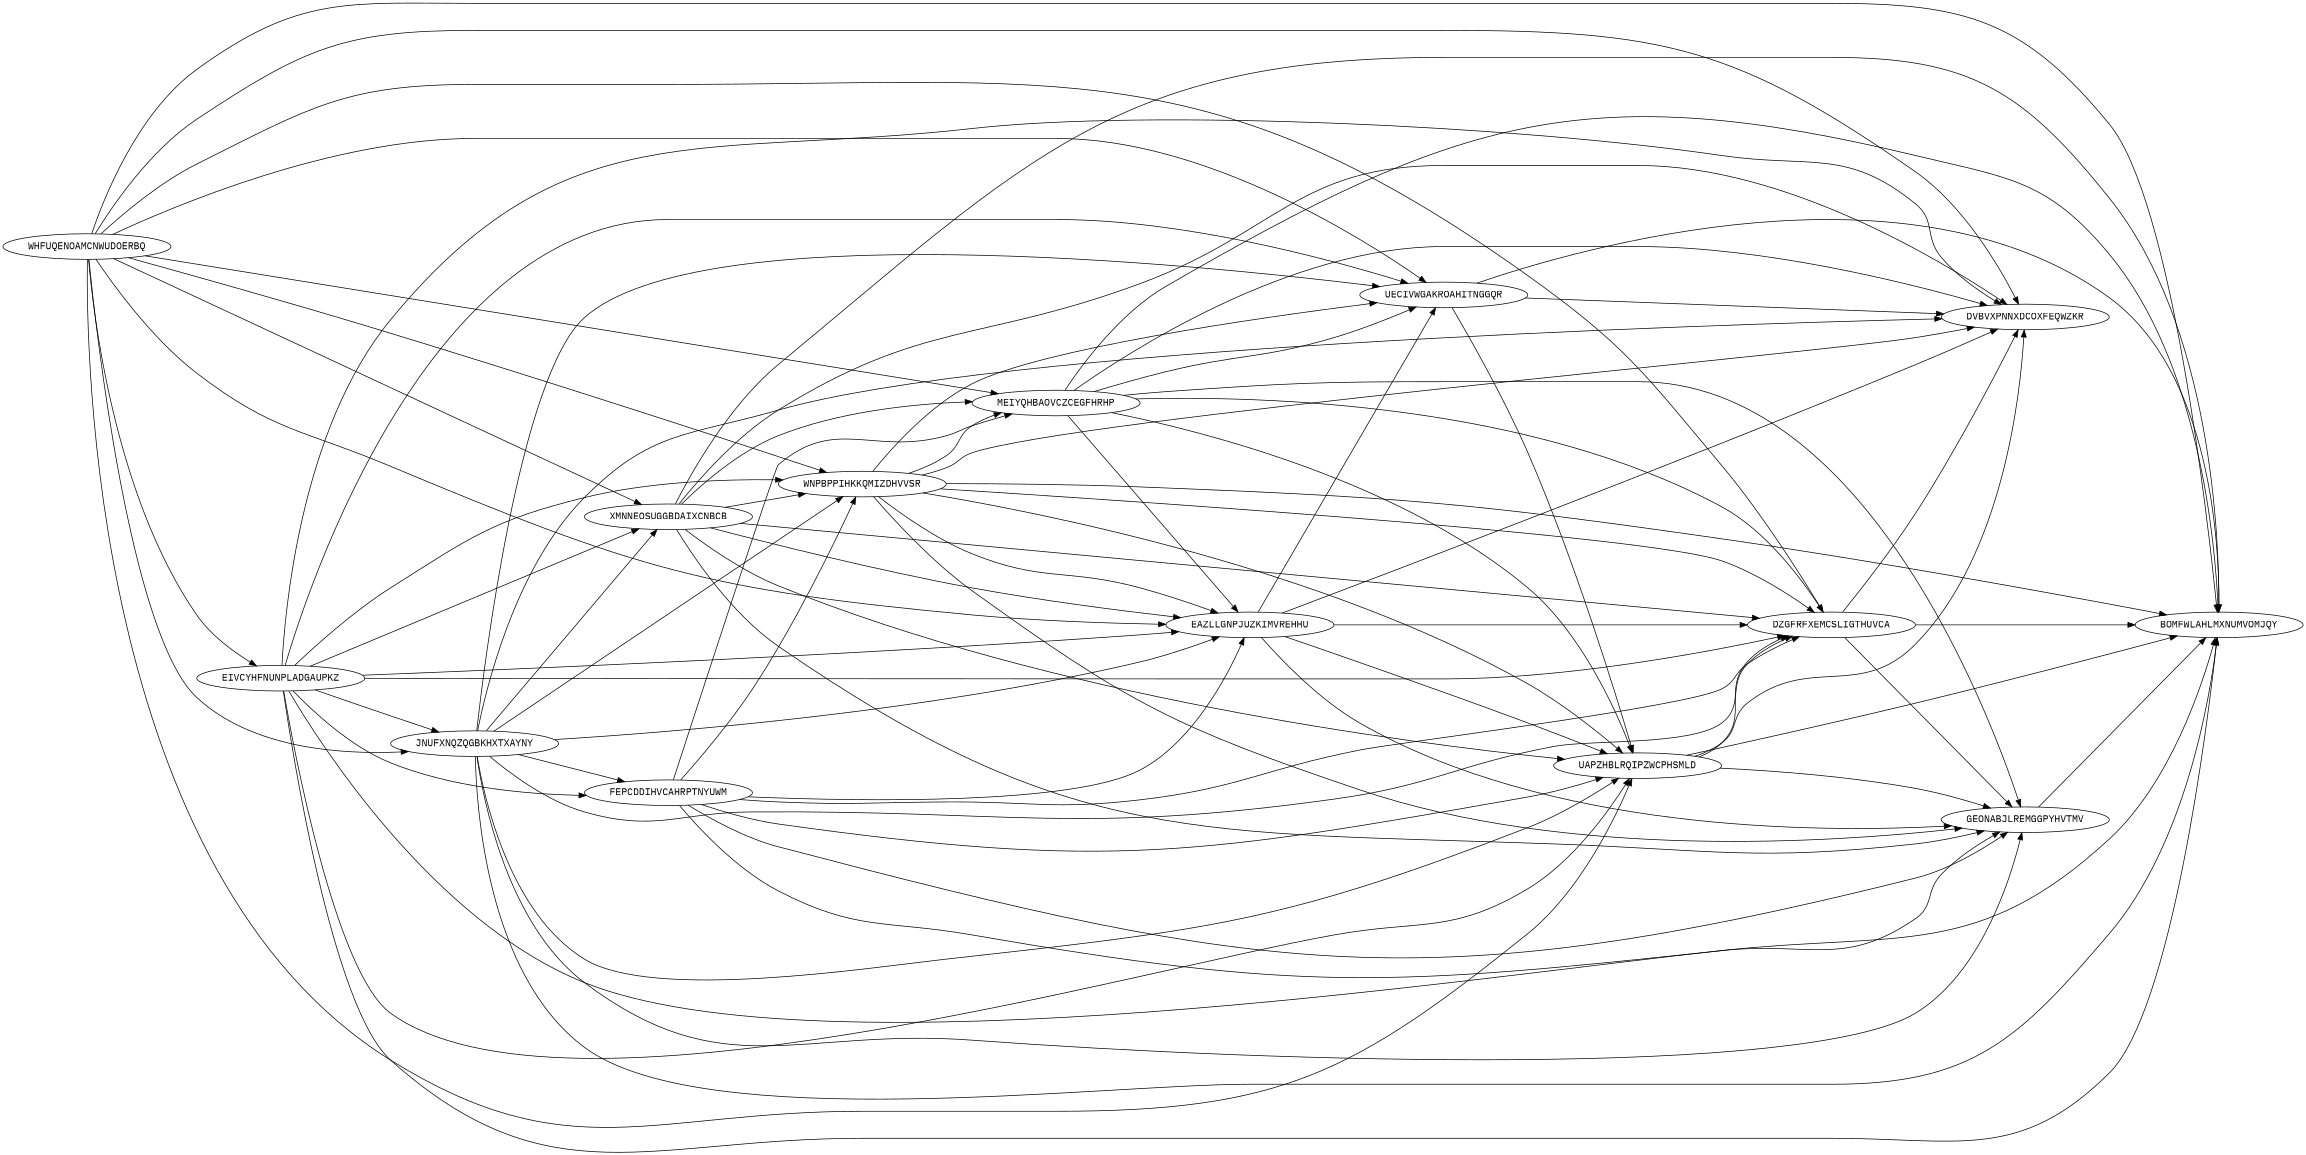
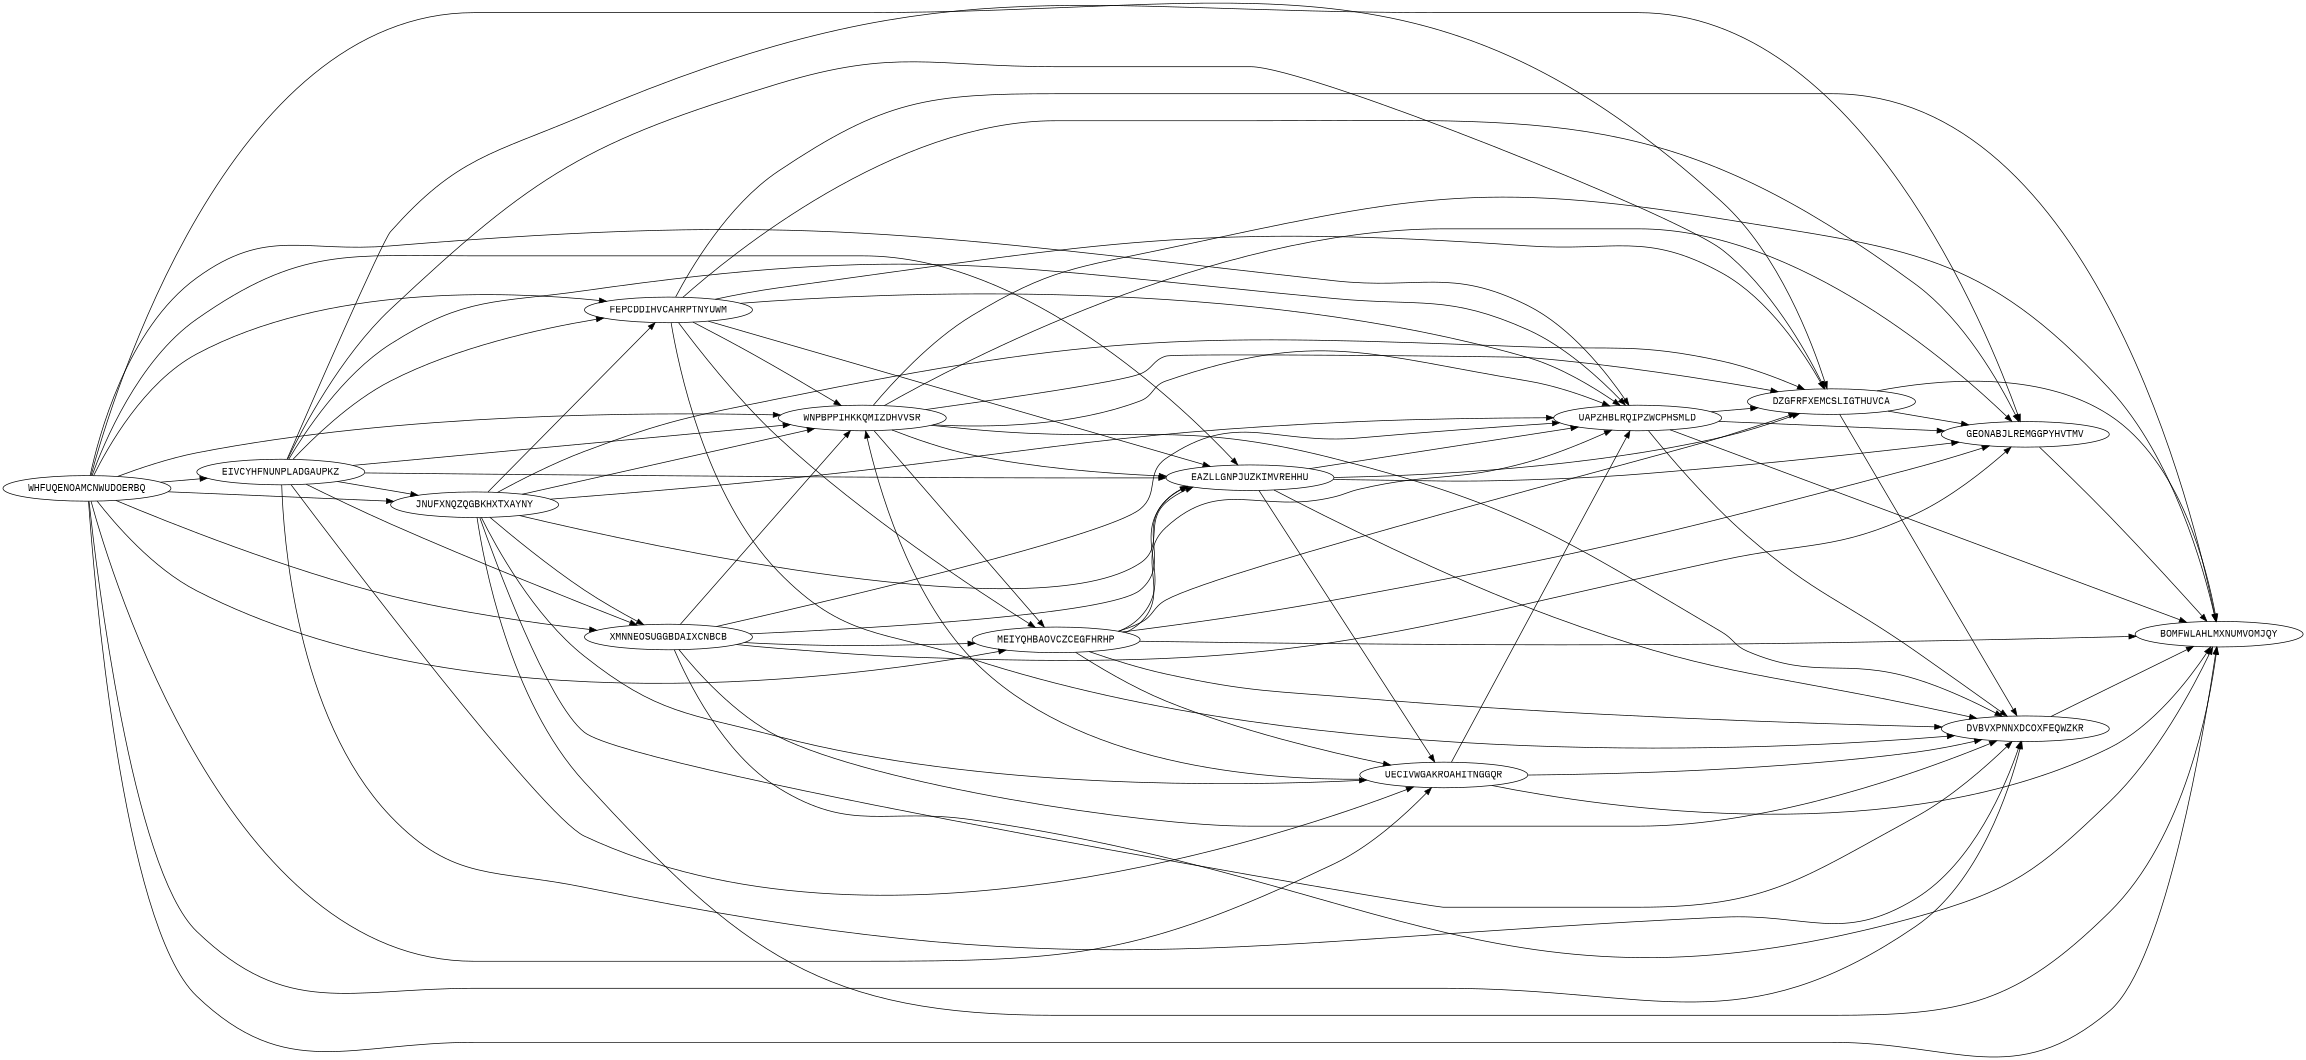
edge "WHFUQENOAMCNWUDOERBQ" -> "FEPCDDIHVCAHRPTNYUWM": added
edge "WNPBPPIHKKQMIZDHVVSR" -> "UECIVWGAKROAHITNGGQR": reversed
edge "XMNNEOSUGGBDAIXCNBCB" -> "DZGFRFXEMCSLIGTHUVCA": removed
edge "FEPCDDIHVCAHRPTNYUWM" -> "DVBVXPNNXDCOXFEQWZKR": added
edge "JNUFXNQZQGBKHXTXAYNY" -> "GEONABJLREMGGPYHVTMV": removed
edge "EIVCYHFNUNPLADGAUPKZ" -> "BOMFWLAHLMXNUMVOMJQY": now "DVBVXPNNXDCOXFEQWZKR" -> "BOMFWLAHLMXNUMVOMJQY"
